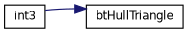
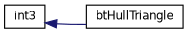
edge "int3" -> "btHullTriangle": reversed
